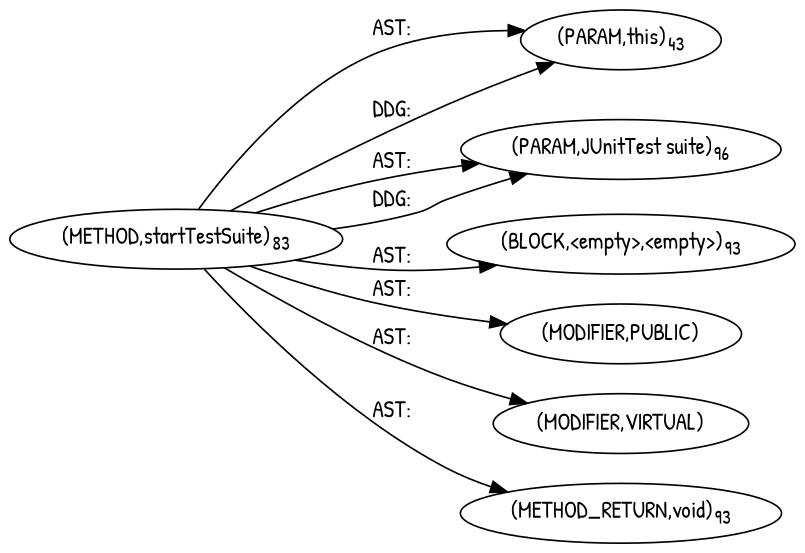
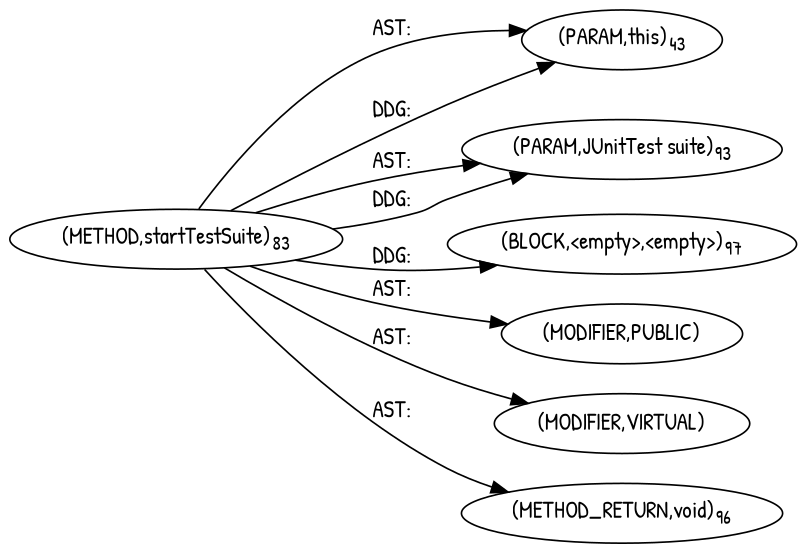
node "(PARAM,JUnitTest suite)": text "96" -> "93"
node "(BLOCK,<empty>,<empty>)": text "93" -> "97"
edge "(METHOD,startTestSuite)" -> "(BLOCK,<empty>,<empty>)": label "AST: " -> "DDG: "
node "(METHOD_RETURN,void)": text "93" -> "96"
